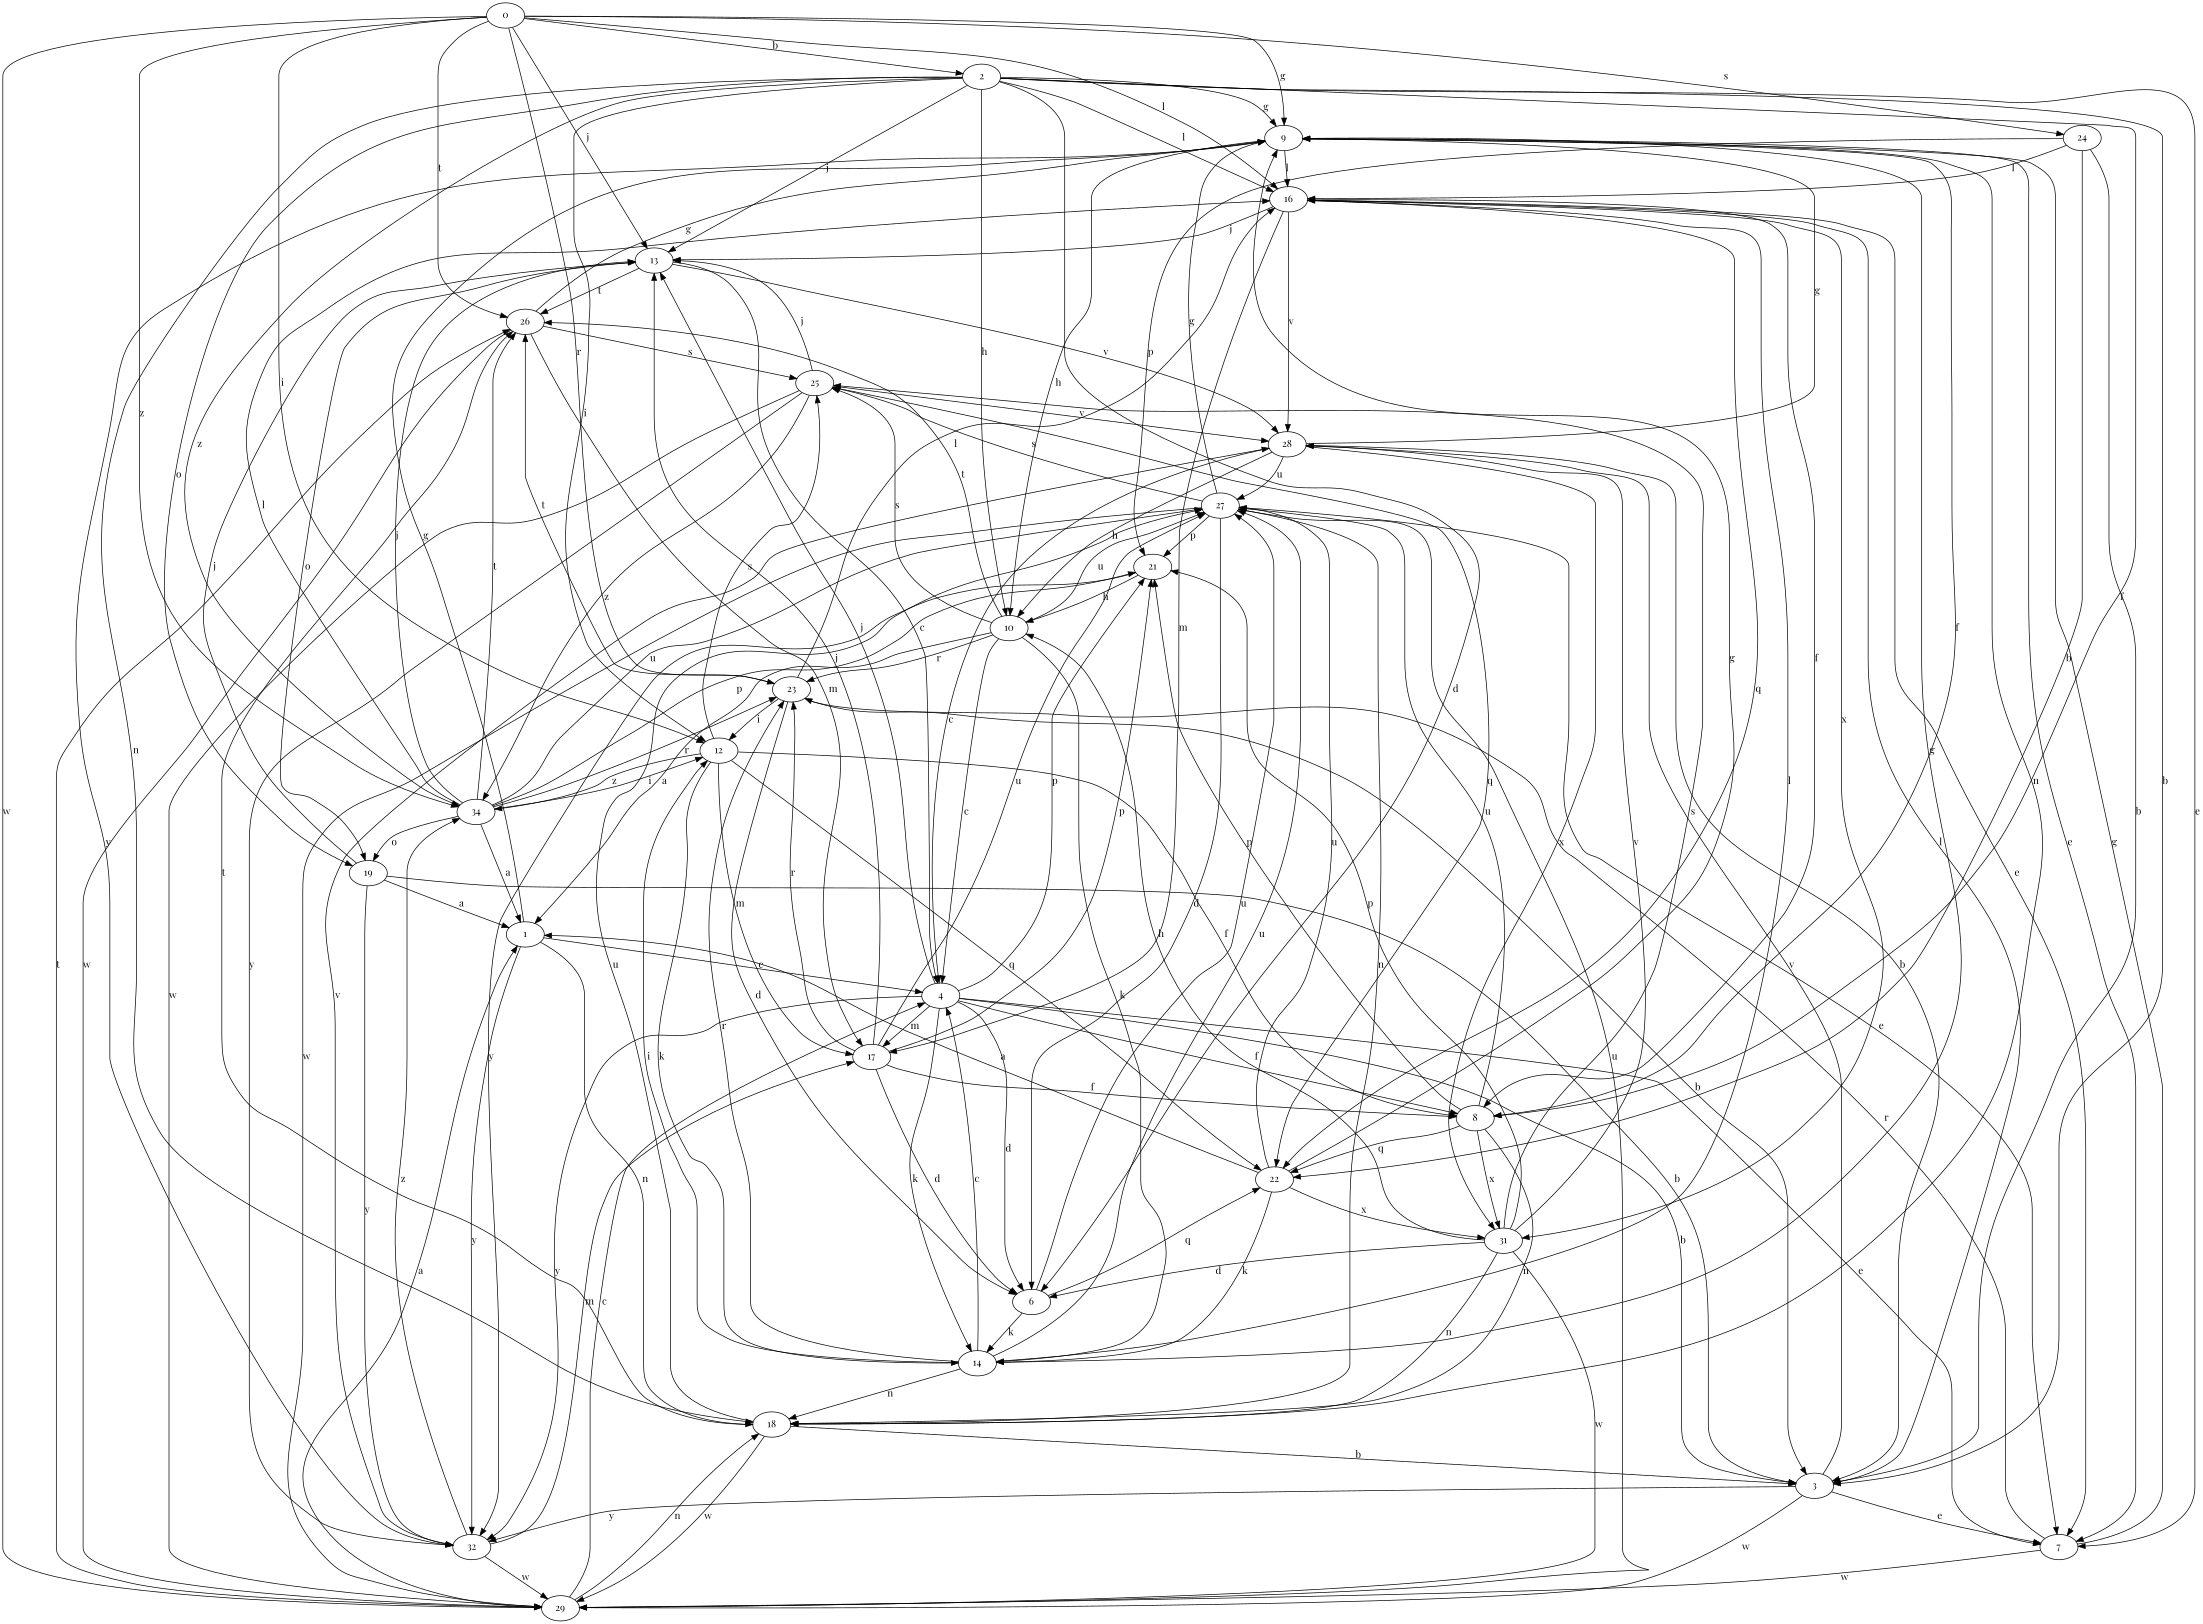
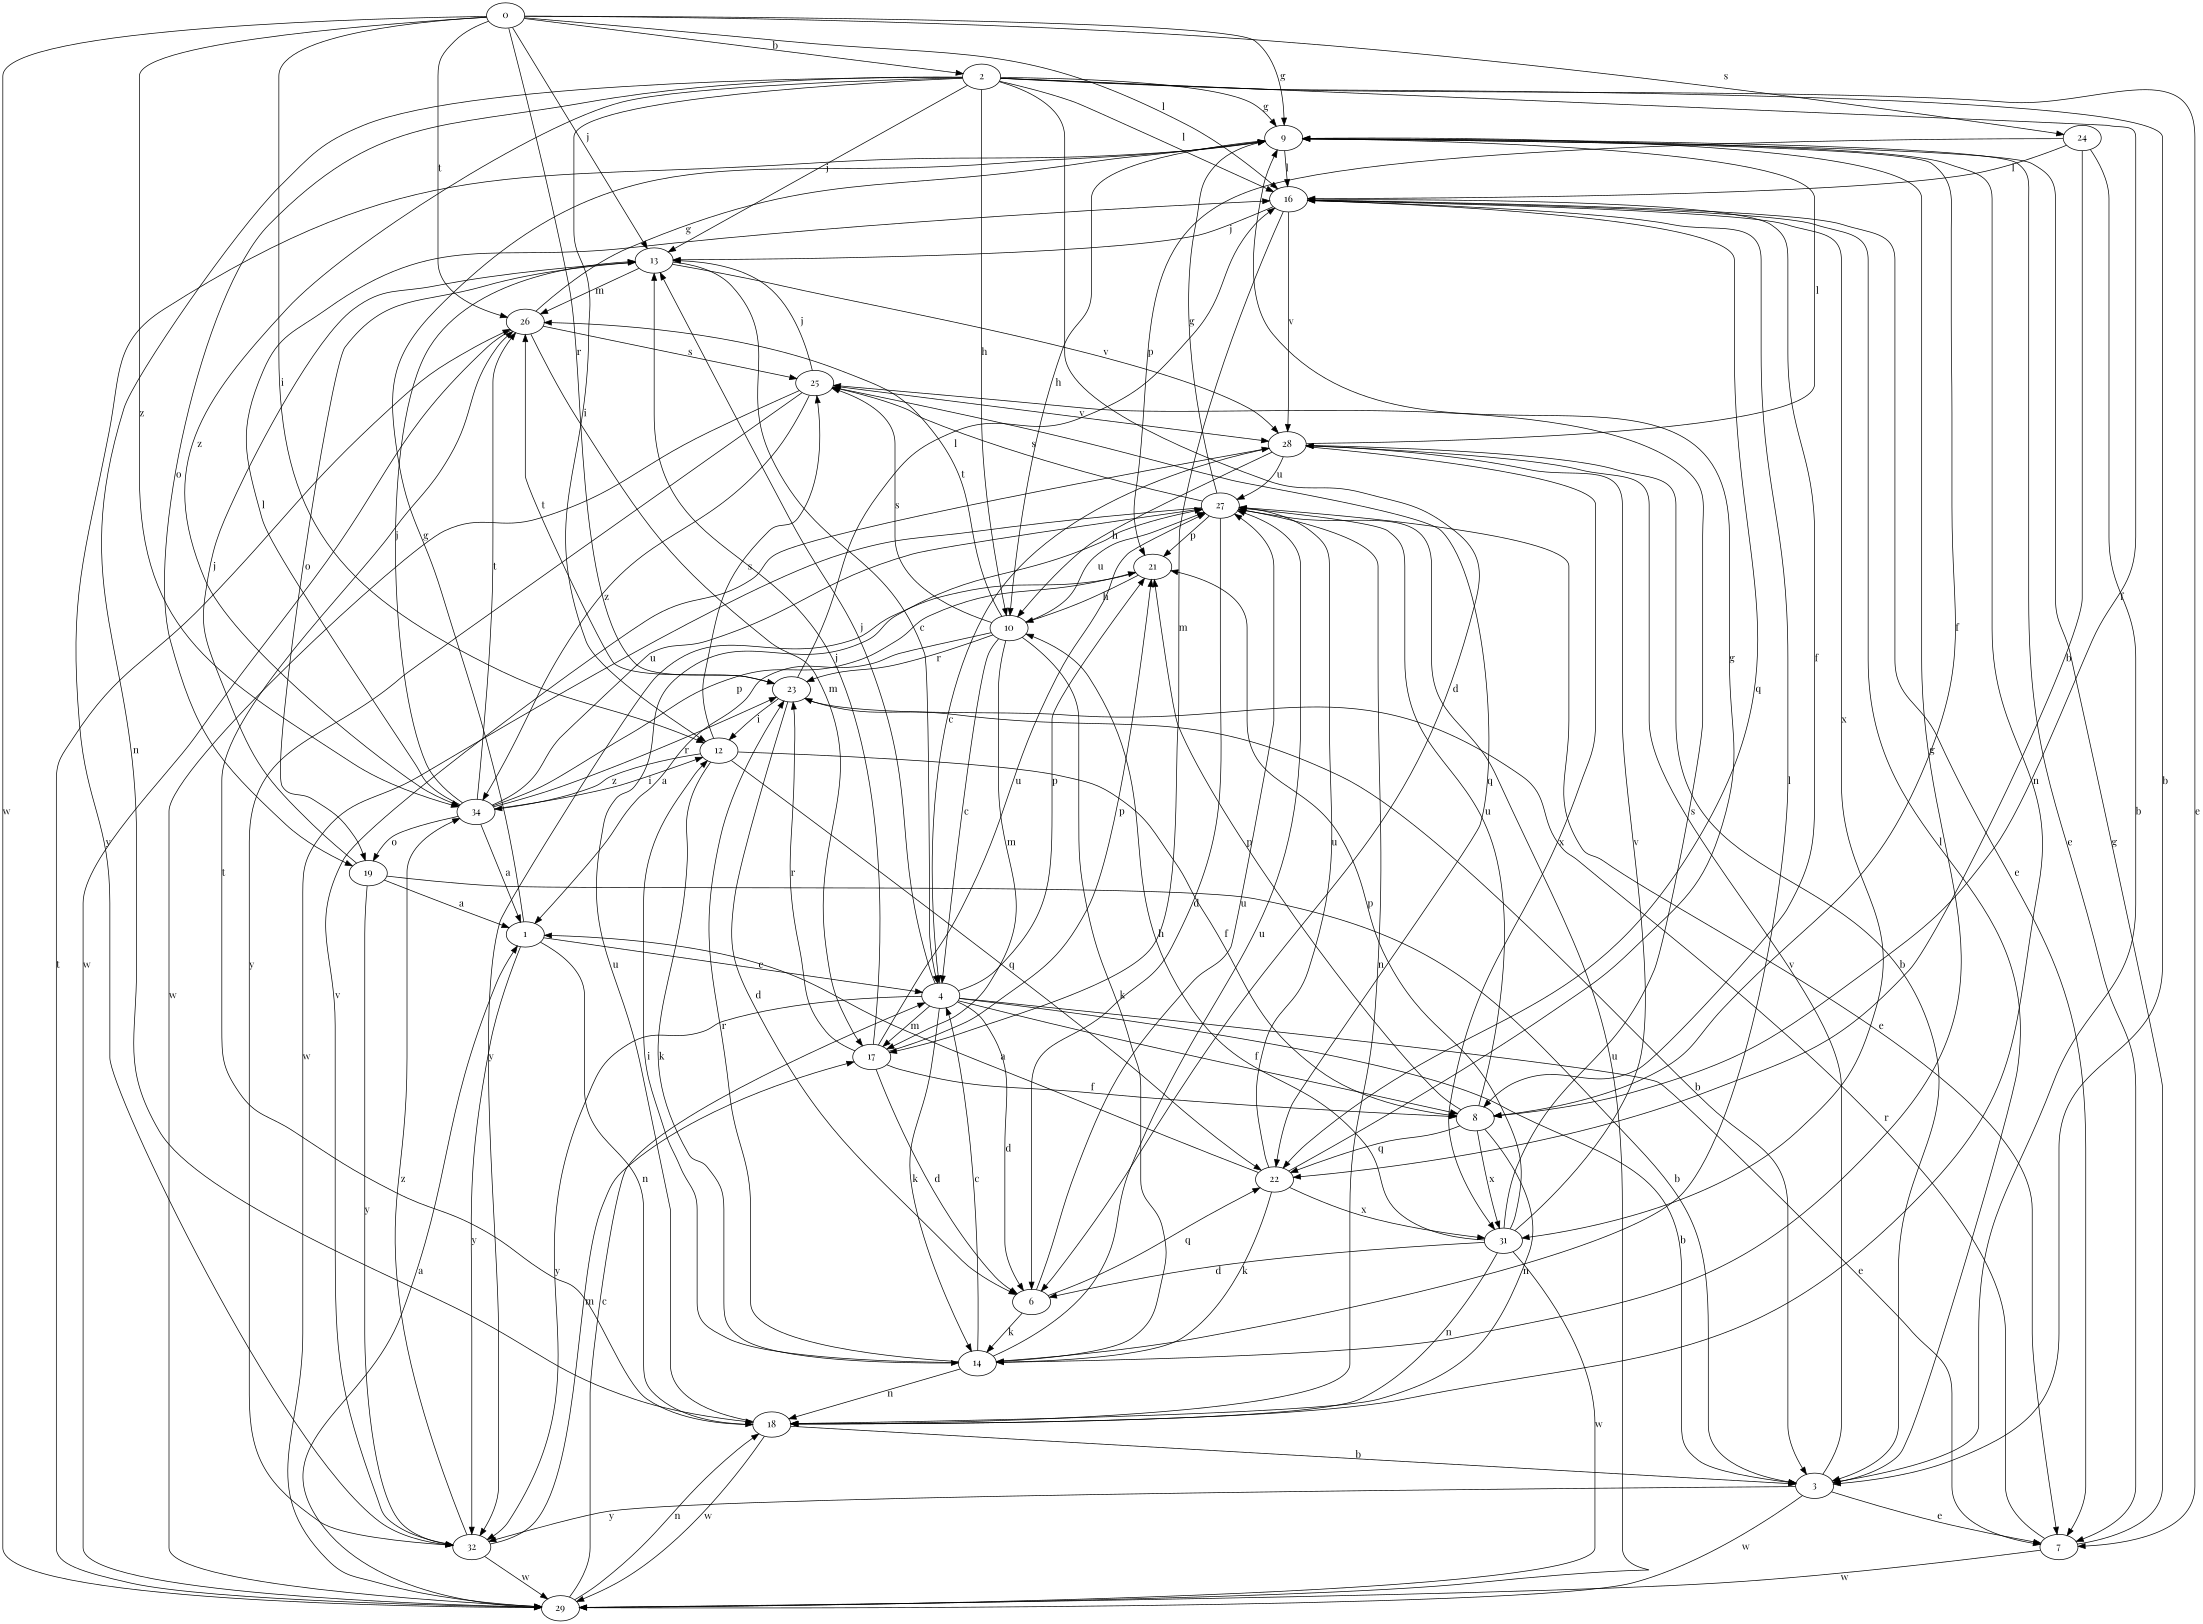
edge "13" -> "26": label "t" -> "m"
edge "28" -> "9": label "g" -> "l"
edge "12" -> "17": now "10" -> "17"
